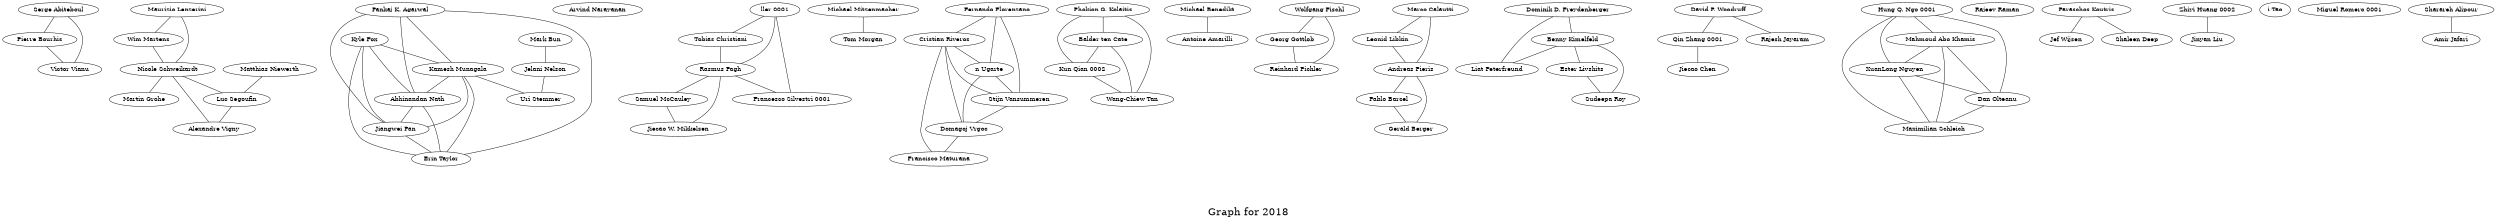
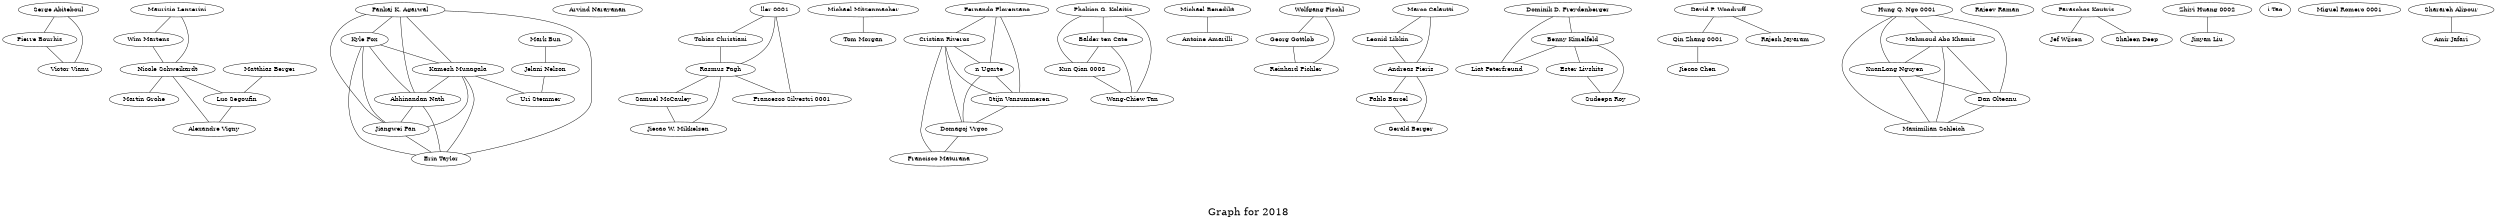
edge "Pankaj K. Agarwal" -- "Kyle Fox": added
node "Matthias Niewerth": label "Matthias Niewerth" -> "Matthias Berger"
